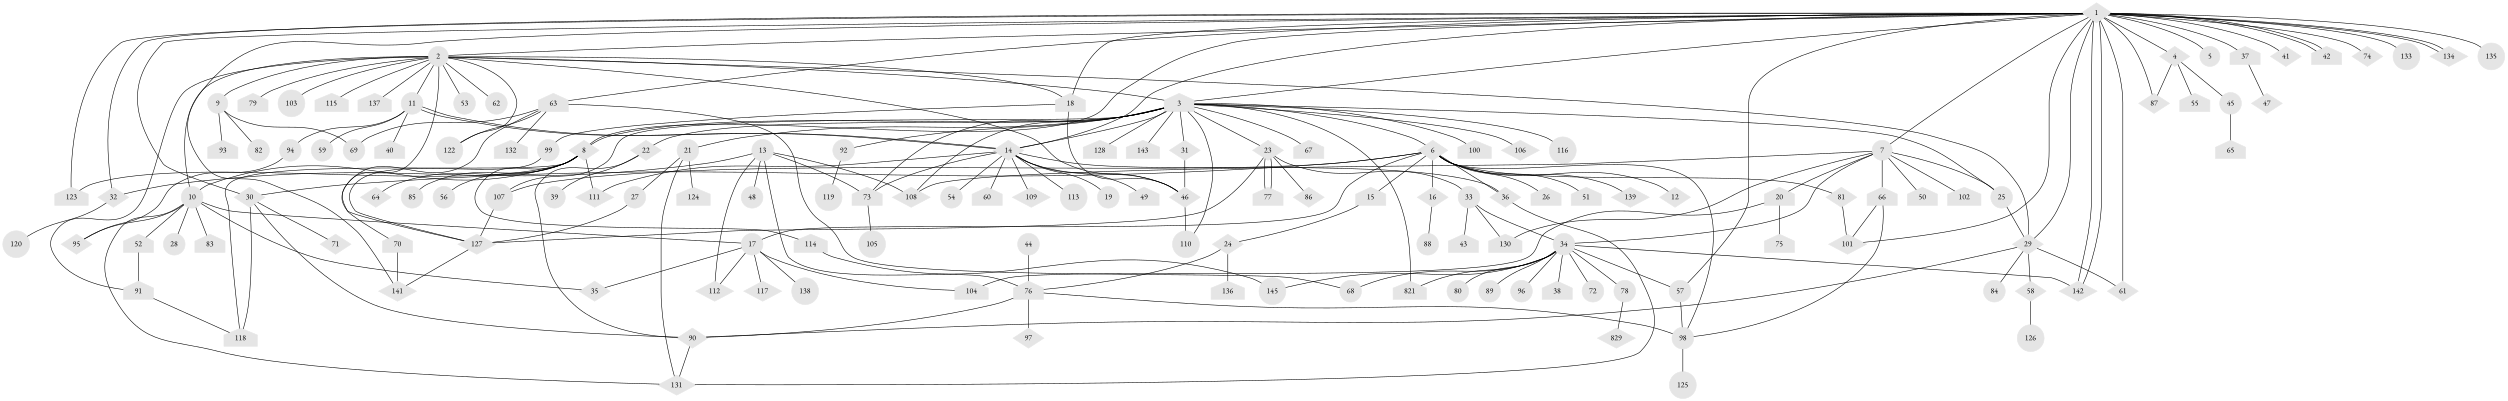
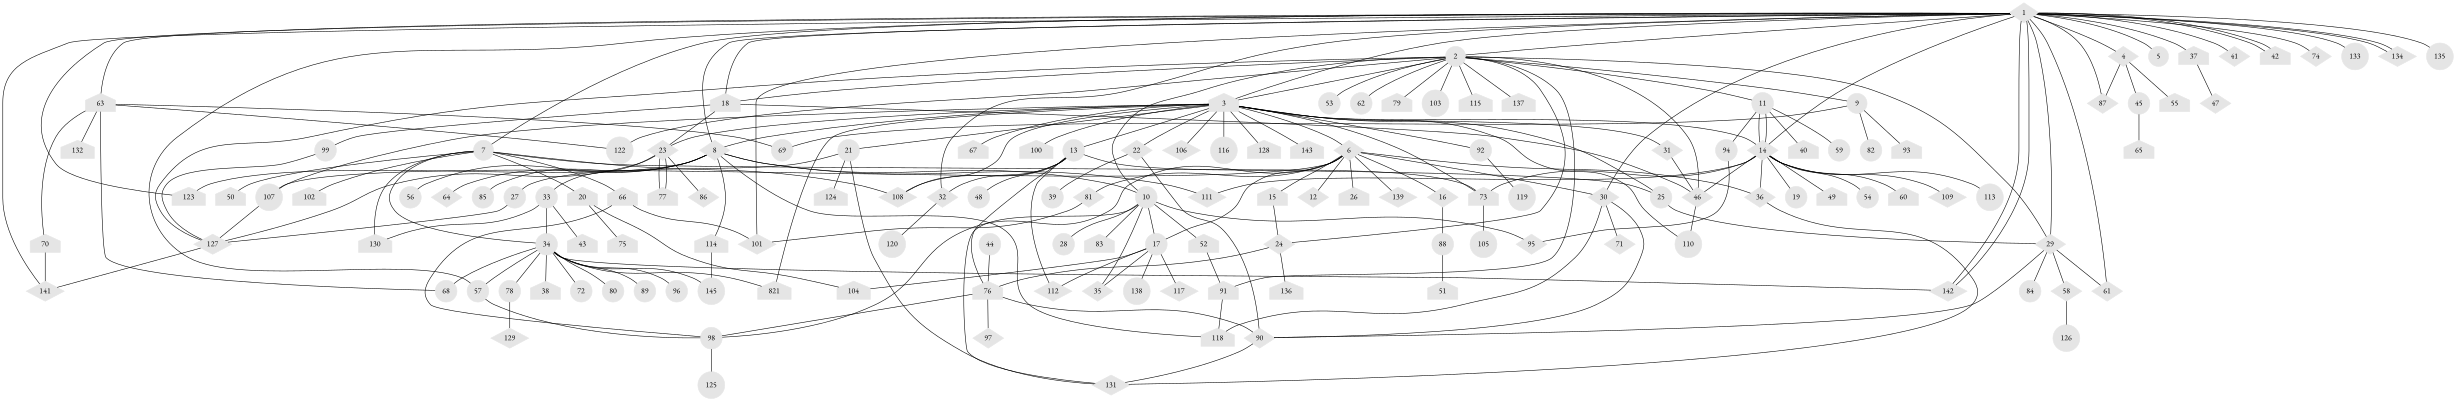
edge "3" -- "13": added
edge "18" -- "23": added
edge "6" -- "51": now "88" -- "51"
edge "2" -- "24": added
node "829": label "829" -> "129"
